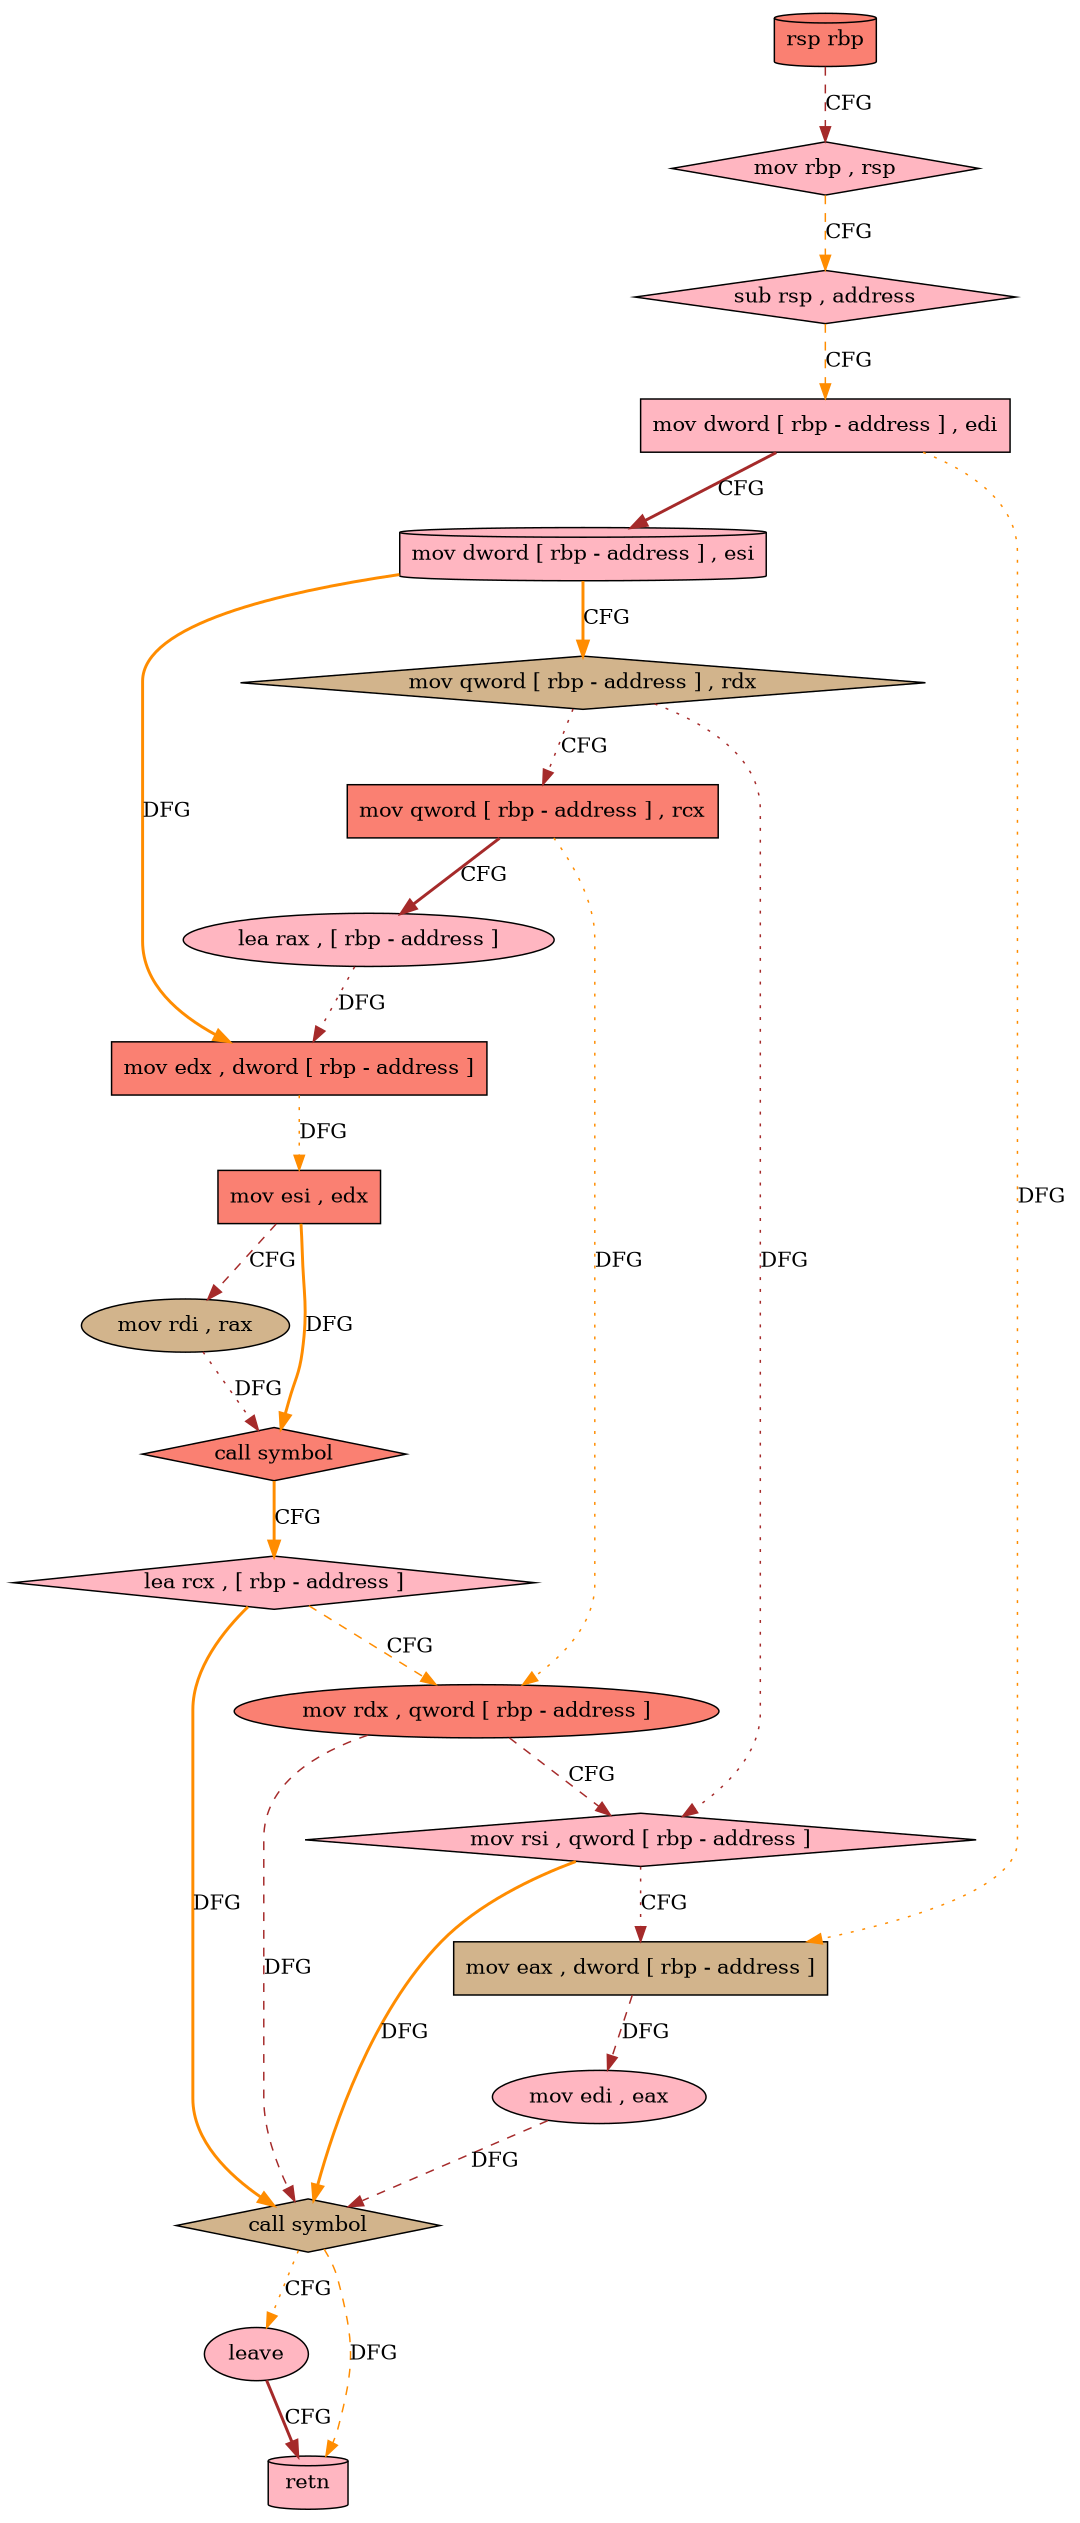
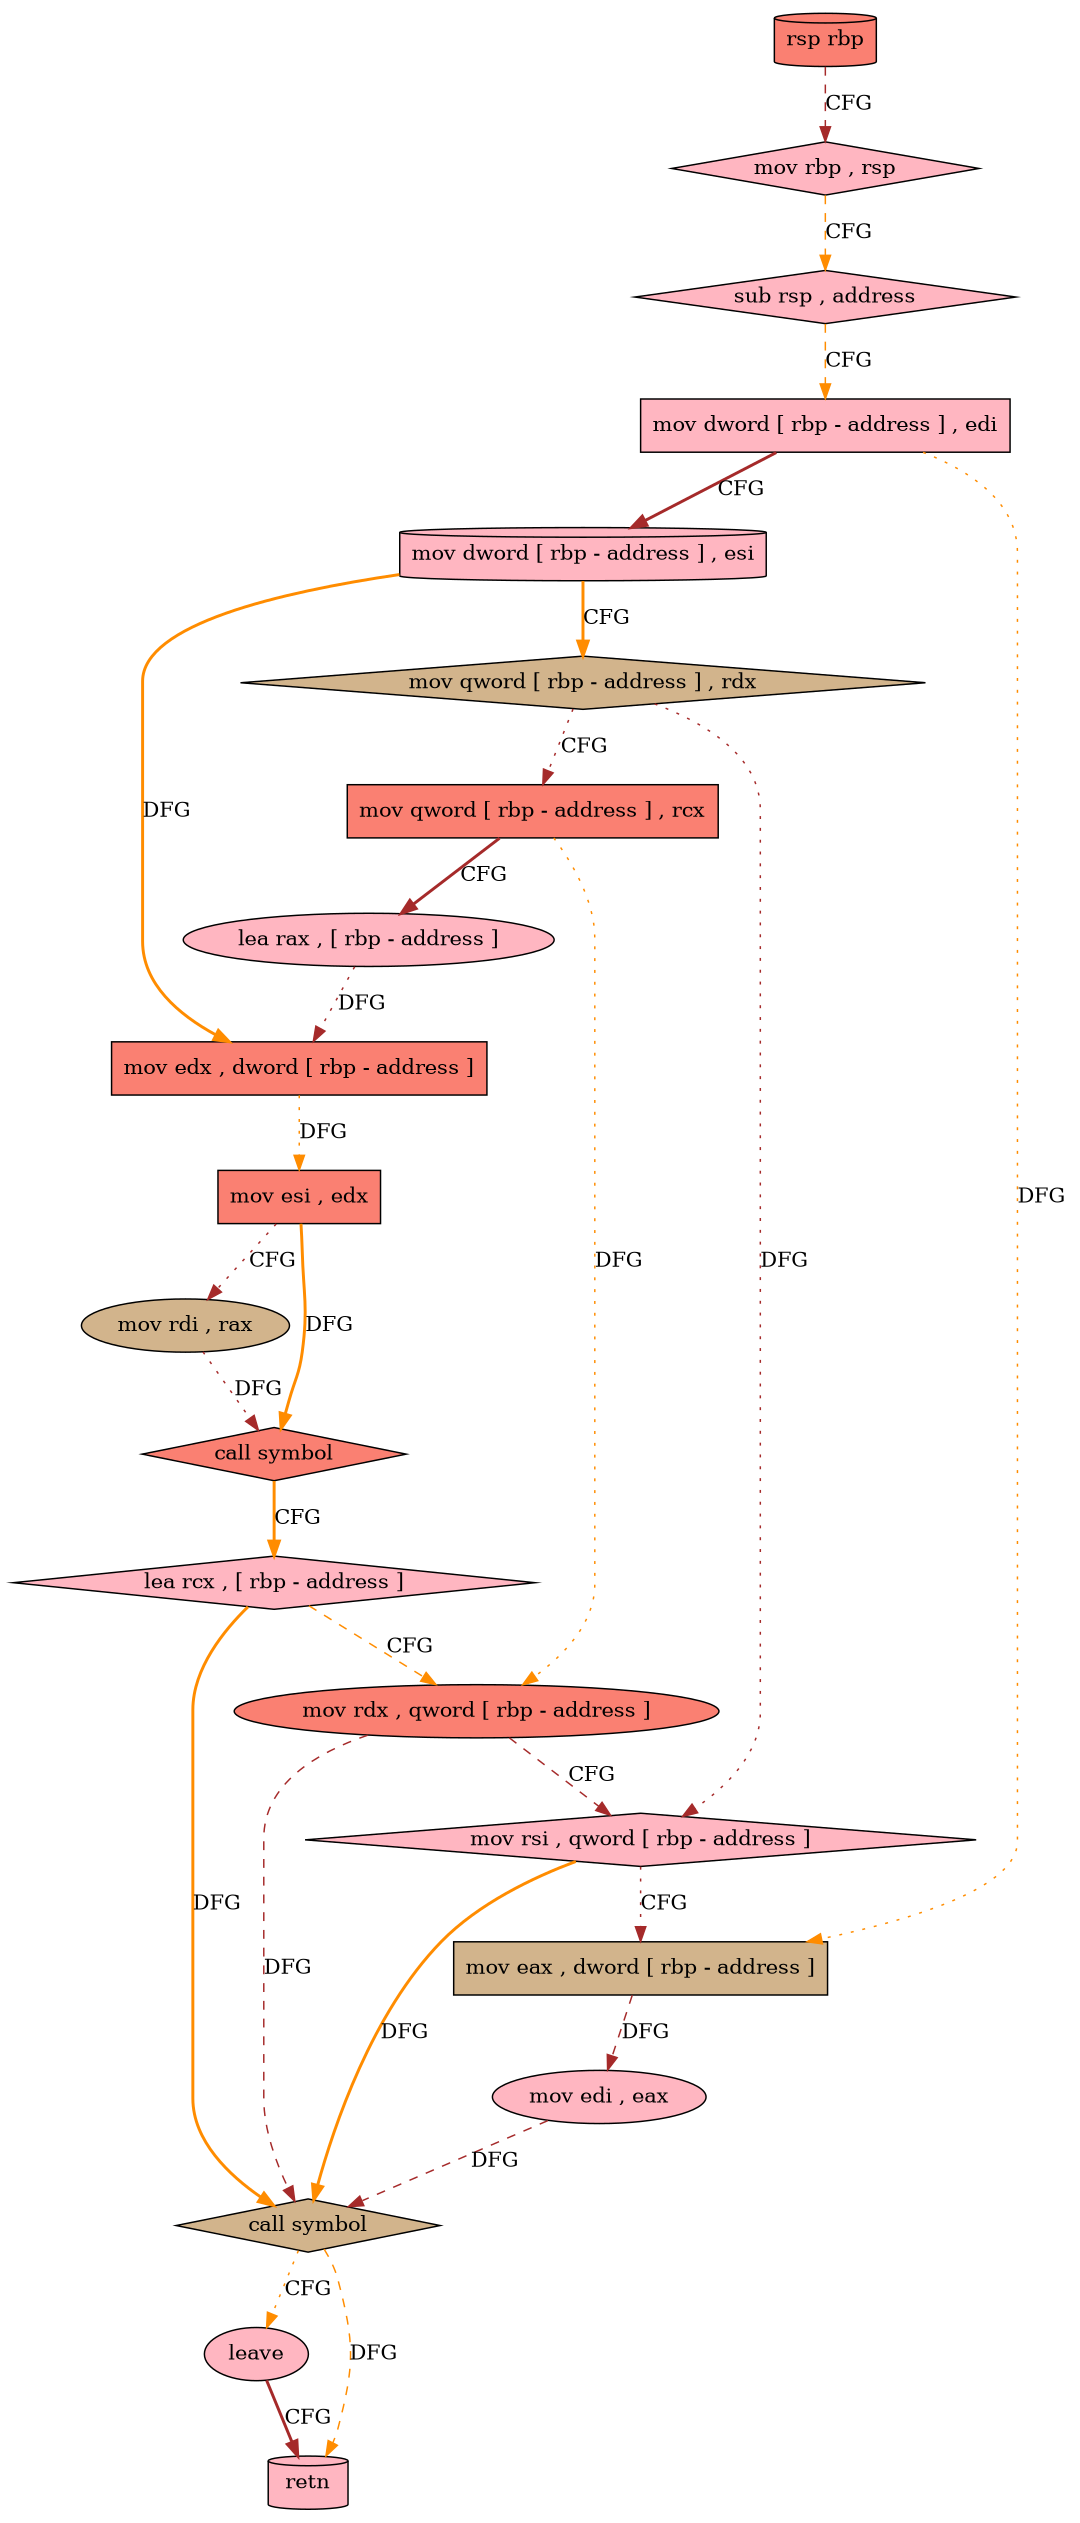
edge "mov esi , edx" -> "mov rdi , rax": style dashed -> dotted
